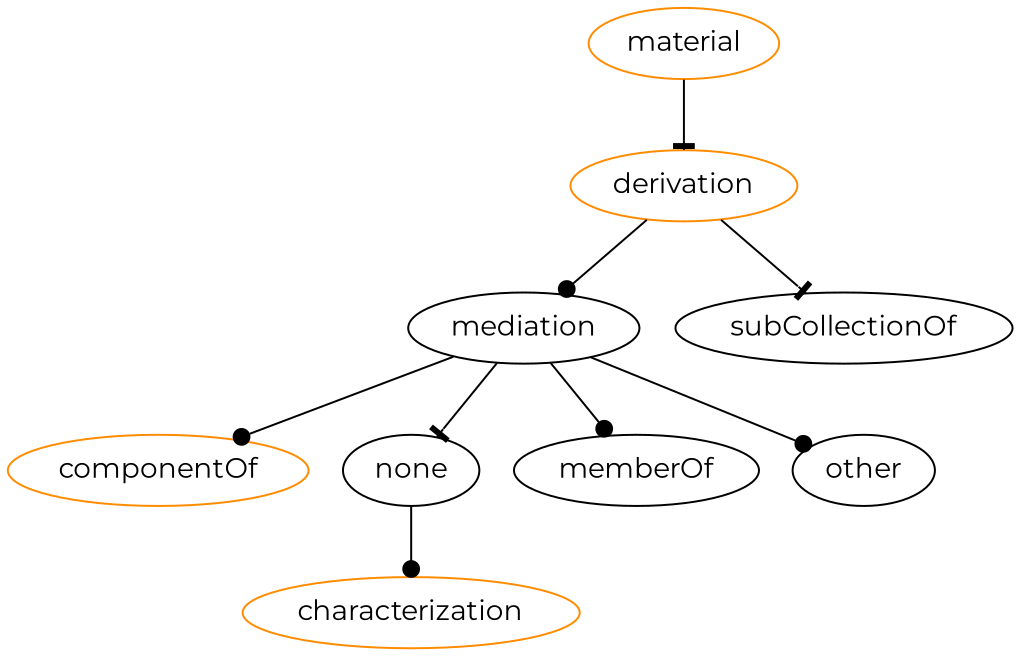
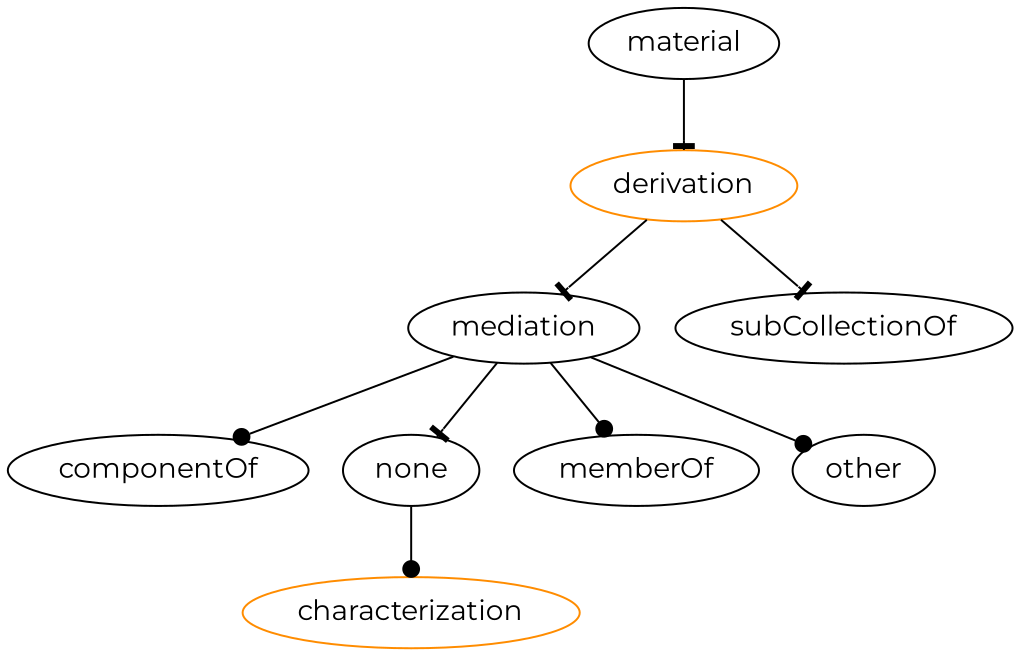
node "material": color darkorange -> black
edge "derivation" -> "mediation": arrowhead dot -> tee
node "componentOf": color darkorange -> black
